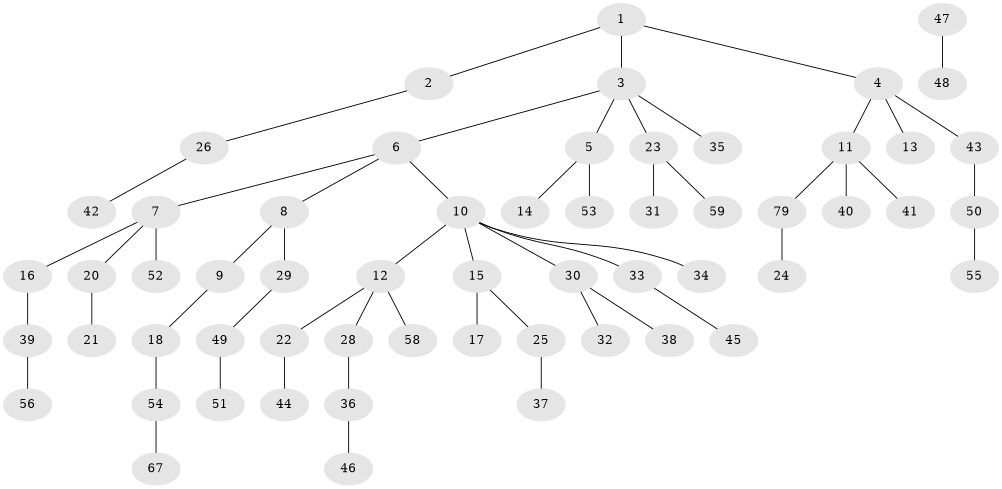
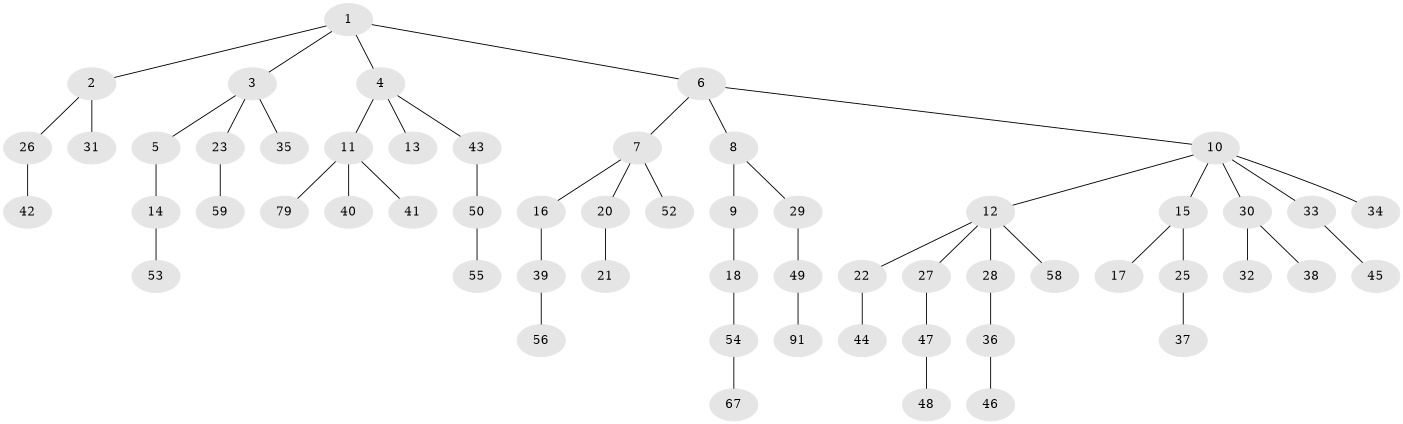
edge "3" -- "6": now "1" -- "6"
edge "5" -- "53": now "14" -- "53"
edge "23" -- "31": now "2" -- "31"
node "24": removed
node "27": added
node "51": label "51" -> "91"
